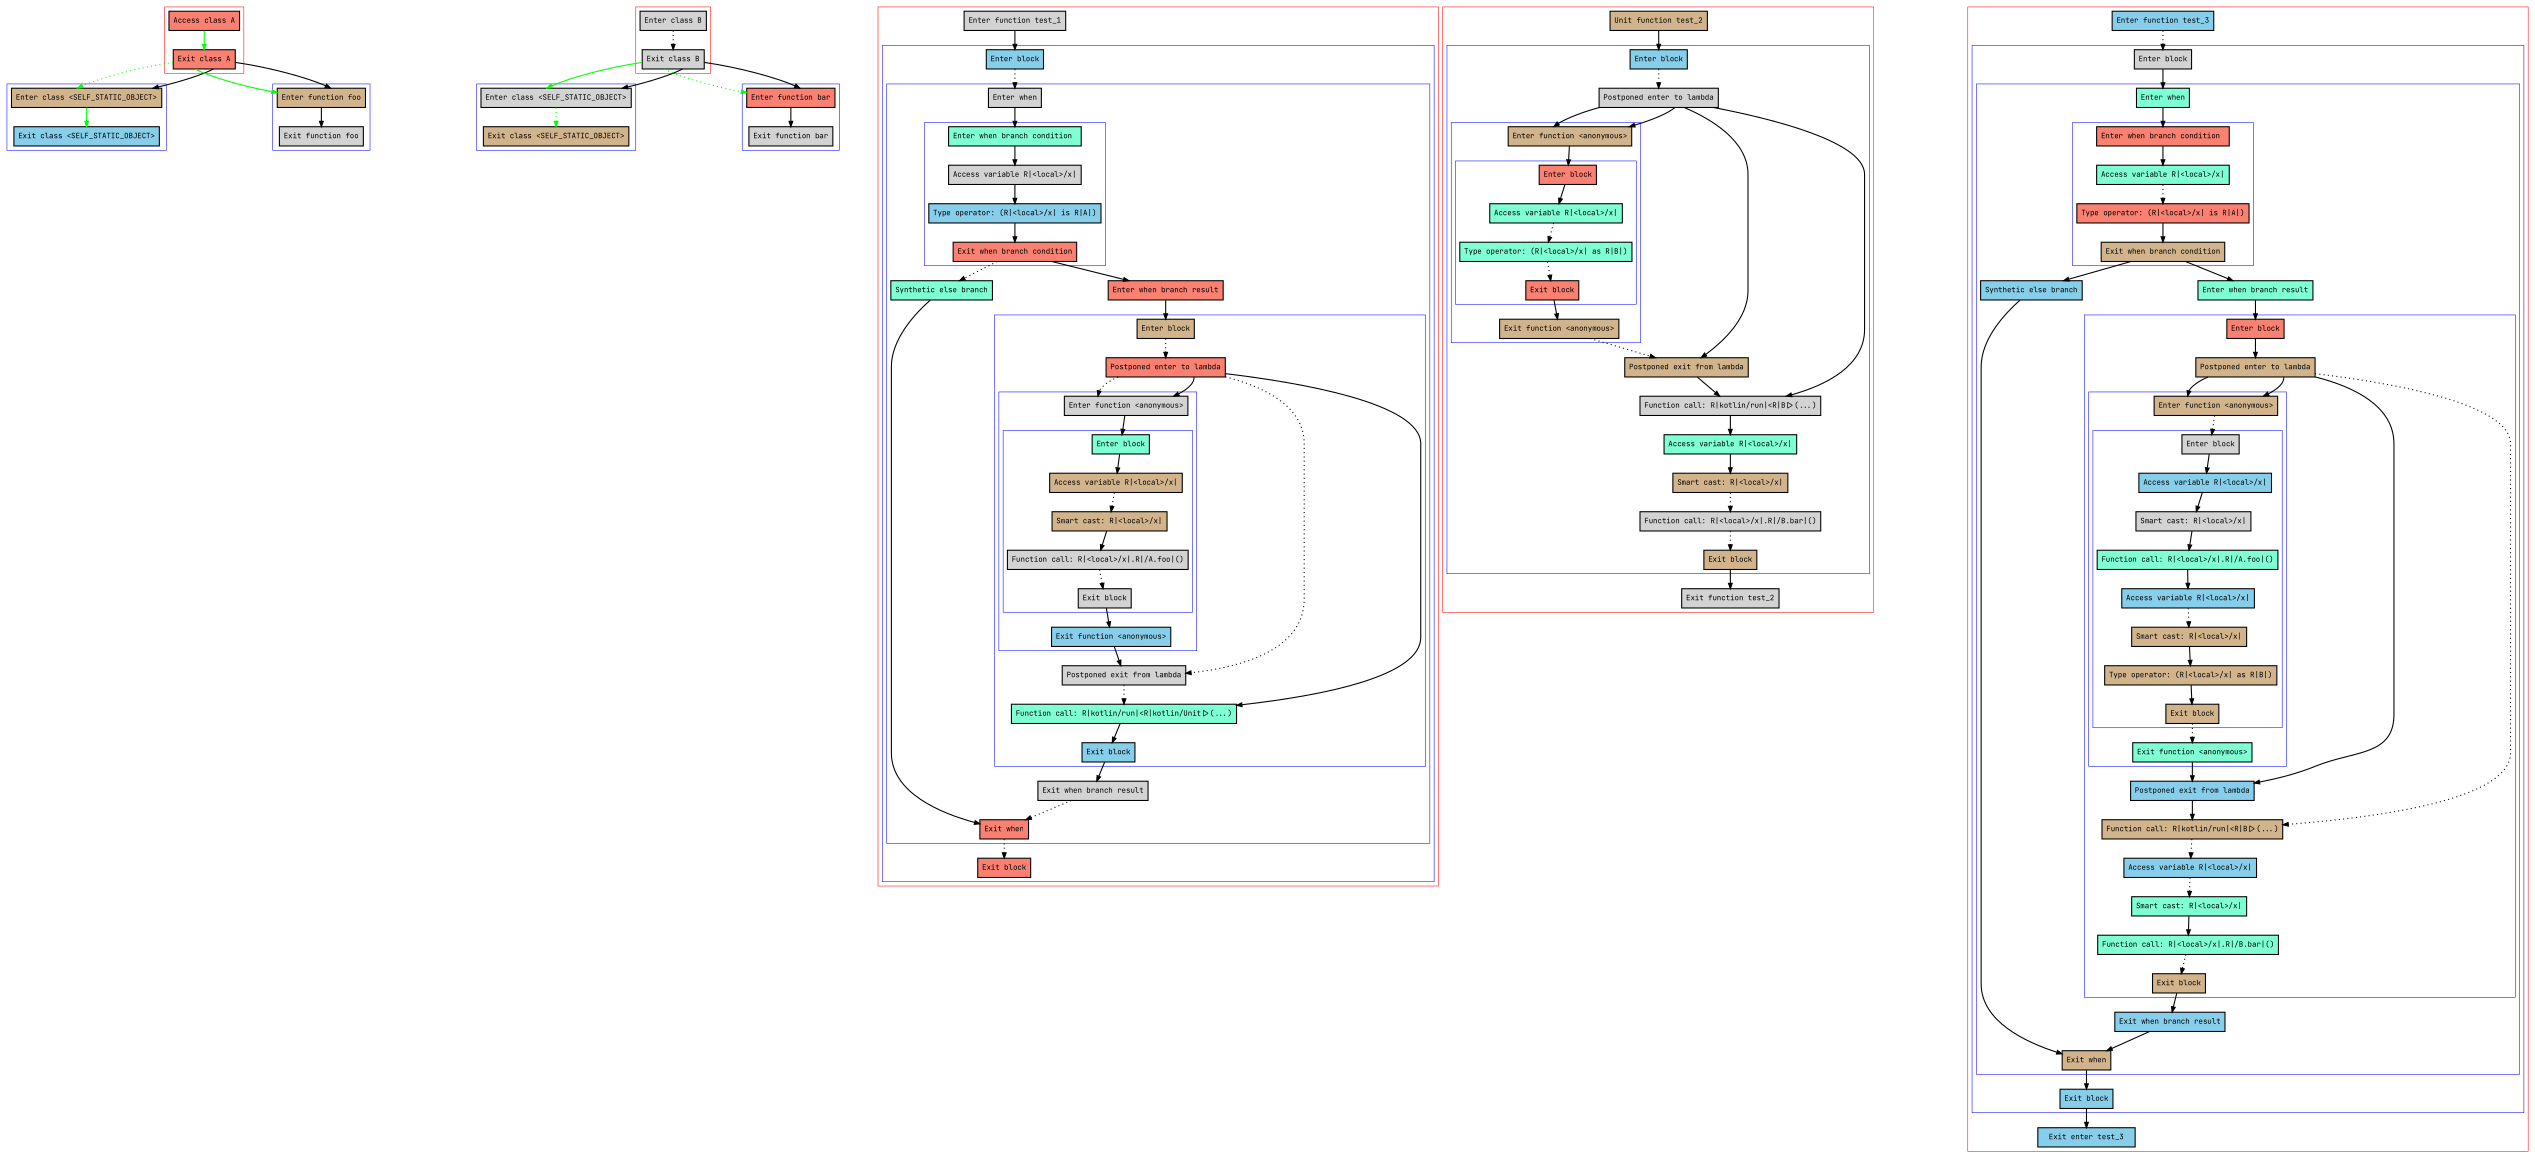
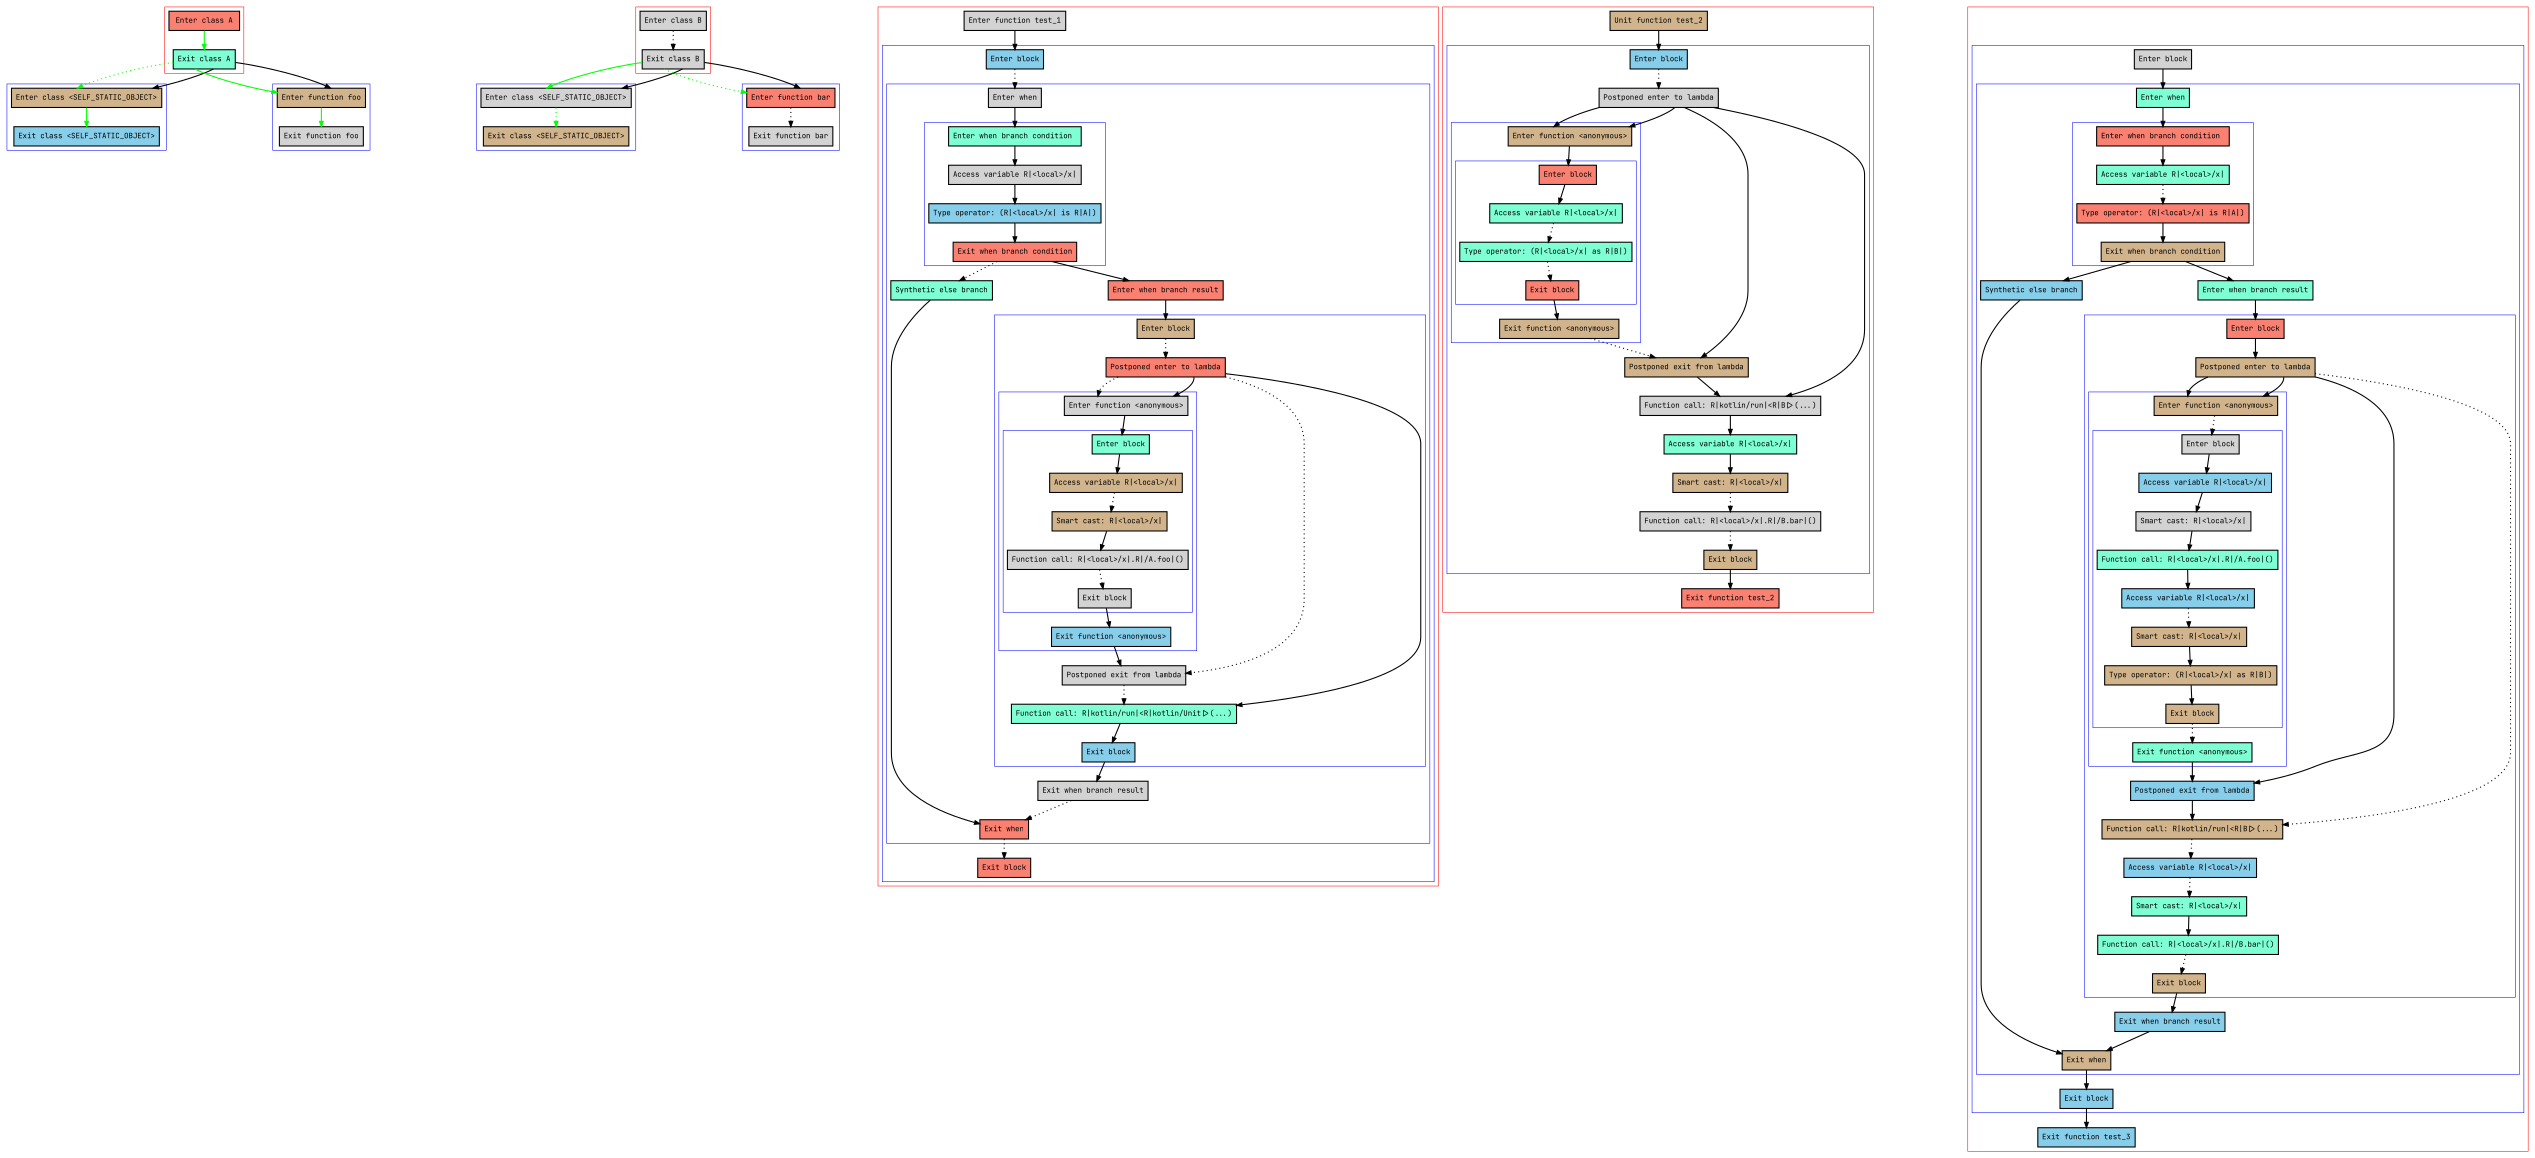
node "Access class A": label "Access class A" -> "Enter class A"
node "Enter function test_3": removed
node "Exit class A": fillcolor salmon -> aquamarine
edge "Enter function foo" -> "Exit function foo": color black -> green
edge "Enter function bar" -> "Exit function bar": style bold -> dotted
node "Exit function test_2": fillcolor lightgrey -> salmon
node "Exit enter test_3": label "Exit enter test_3" -> "Exit function test_3"
